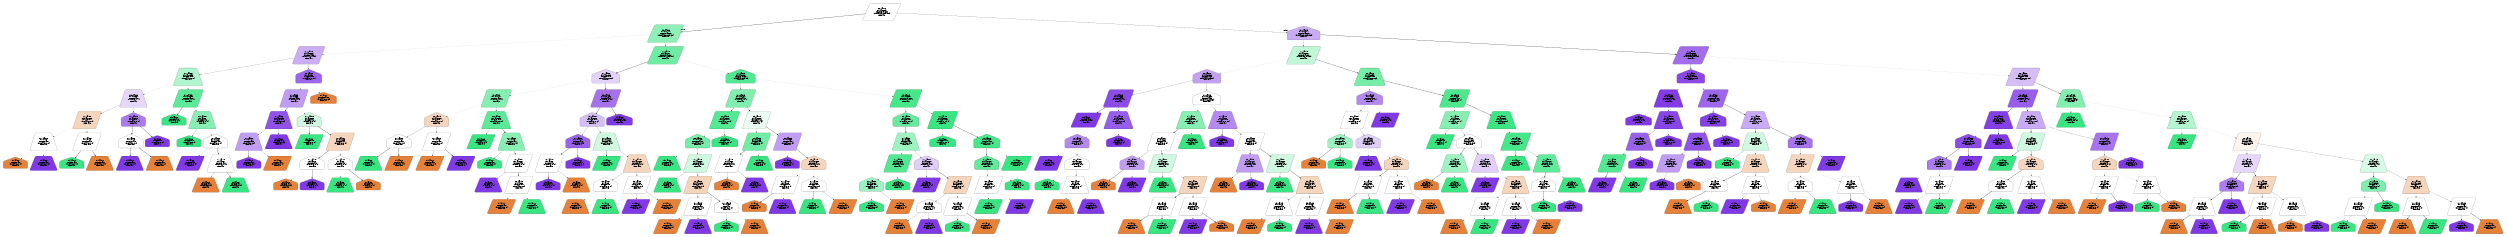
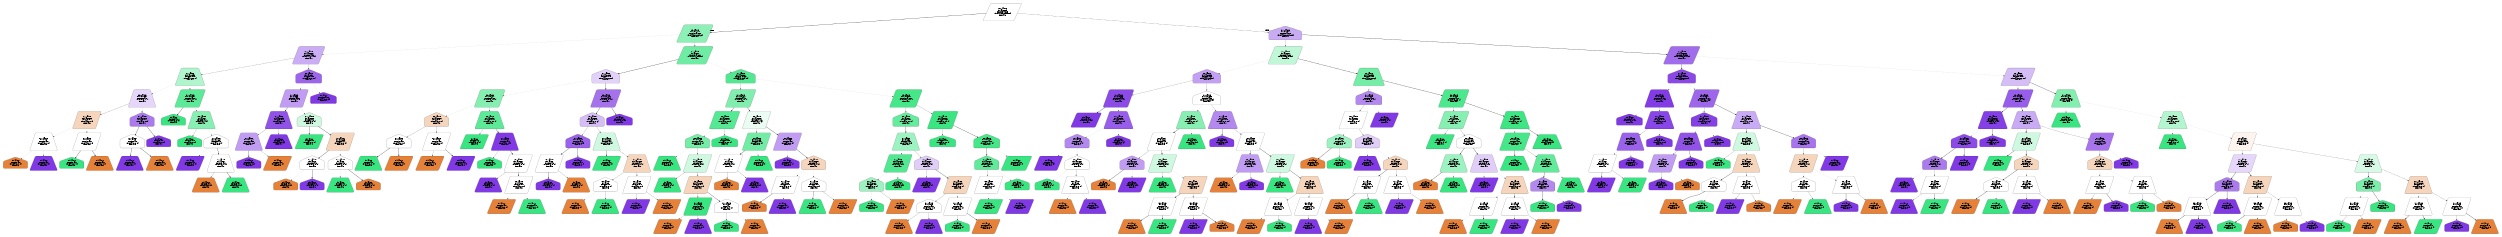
node "gini = 0.0 samples = 15 value = [0, 0, 15] class = L": fillcolor #e58139 -> #8139e5
node "RW <= 1.5 gini = 0.5 samples = 6 value = [1, 4, 1] class = R": fillcolor #88efb3 -> #8139e5
node "gini = 0.0 samples = 36 value = [0, 36, 0] class = R": added
node "gini = 0.0 samples = 18 value = [0, 0, 18] class = L": label "gini = 0.0 samples = 18 value = [0, 0, 18] class = L" -> "gini = 0.0 samples = 18 value = [0, 0, 18] value = L"
node "gini = 0.0 samples = 24 value = [0, 0, 24] class = L": shape trapezium -> house
node "gini = 0.0 samples = 8 value = [0, 8, 0] class = R": shape parallelogram -> trapezium
node "gini = 0.0 samples = 3 value = [0, 0, 3] class = L": label "gini = 0.0 samples = 3 value = [0, 0, 3] class = L" -> "gini = 0.0 samples = 3 value = [0, 0, 3] gini = L"
node "LW <= 1.5 gini = 0.5 samples = 2 value = [0, 1, 1] class = R": fillcolor #52e891 -> #ffffff
node "RW <= 1.5 gini = 0.5 samples = 2 value = [0, 1, 1] class = R": fillcolor #ffffff -> #b388ef
node "RW <= 2.5 gini = 0.5 samples = 2 value = [1, 0, 1] class = B": fillcolor #ffffff -> #39e581
